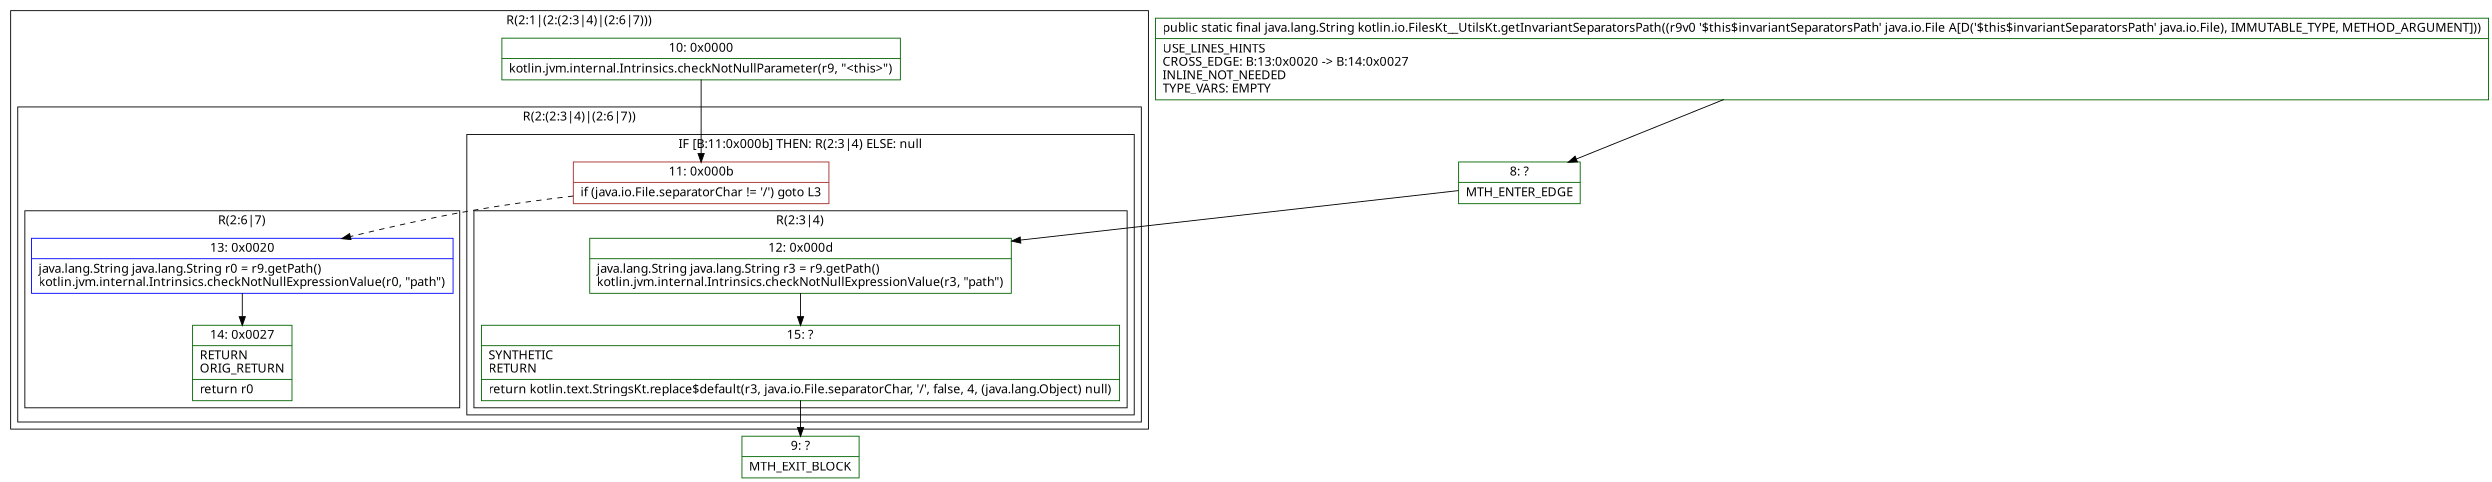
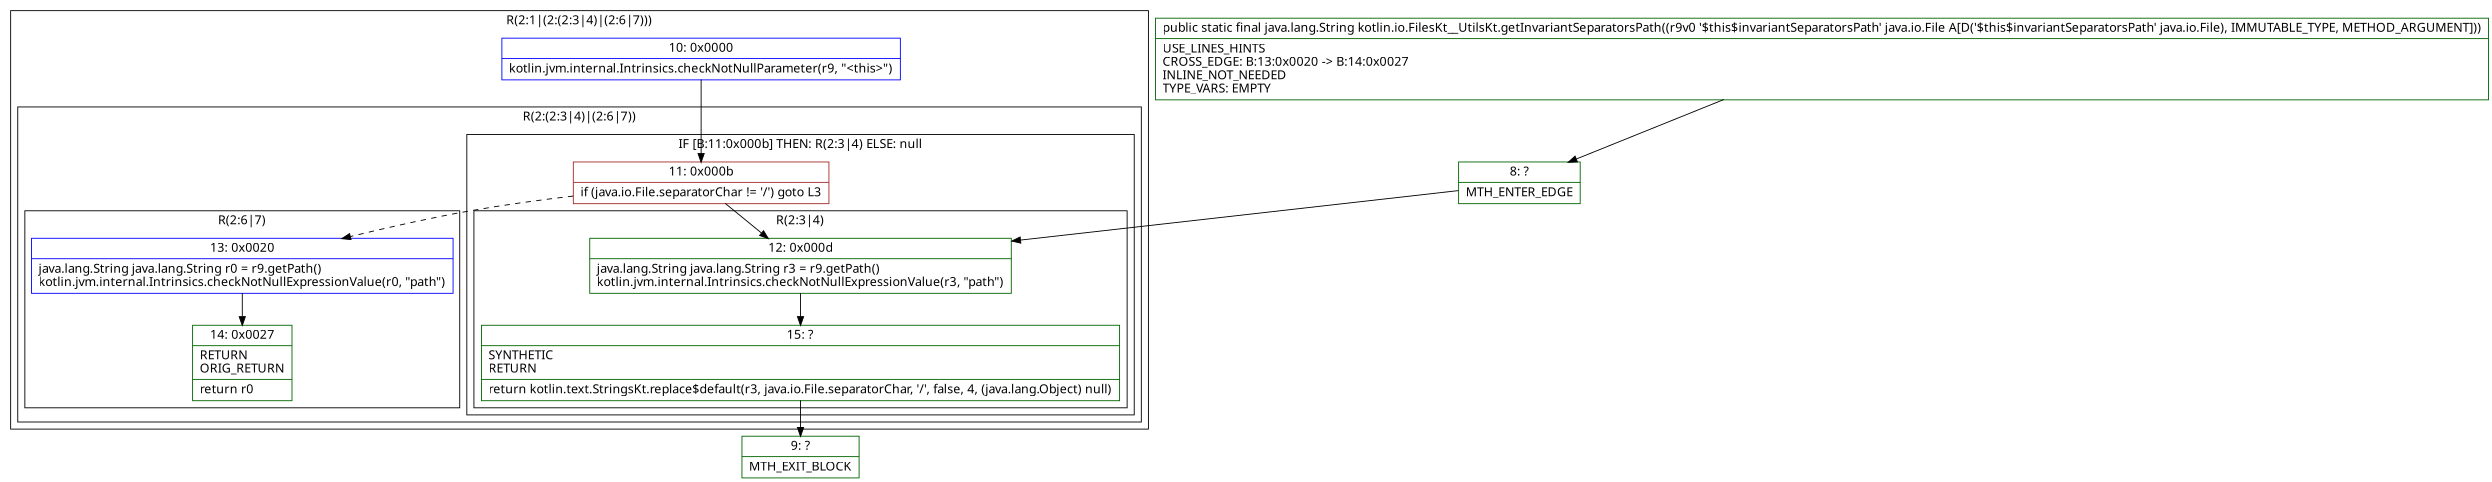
node "10: 0x0000": color darkgreen -> blue
edge "11: 0x000b" -> "12: 0x000d": added
